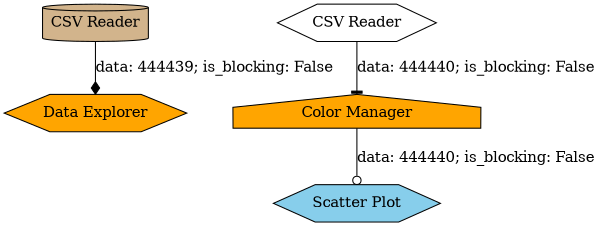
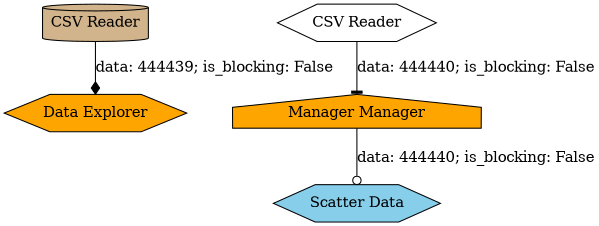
node "Color Manager": label "Color Manager" -> "Manager Manager"
node "Scatter Plot": label "Scatter Plot" -> "Scatter Data"
